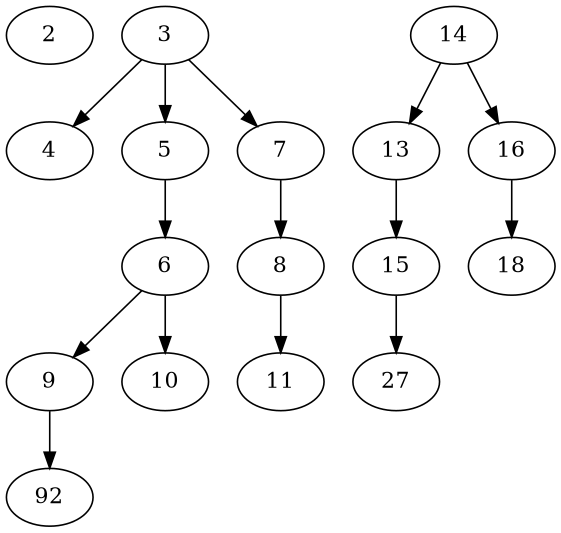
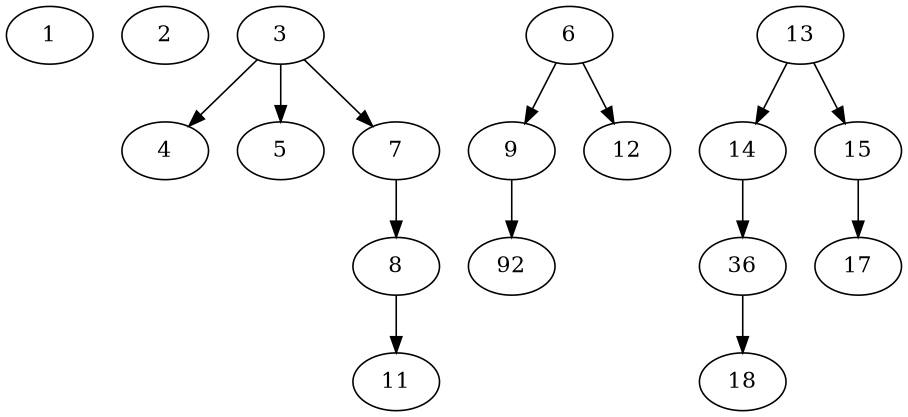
node "1": added
edge "14" -> "13": reversed
node "16": label "16" -> "36"
edge "5" -> "6": removed
node "10": label "10" -> "12"
node "27": label "27" -> "17"
